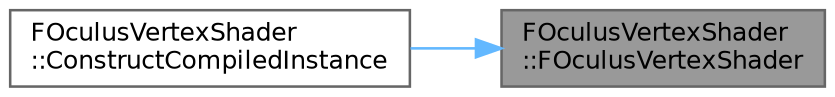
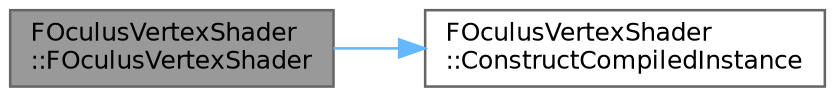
edge "FOculusVertexShader ::ConstructCompiledInstance" -> "FOculusVertexShader ::FOculusVertexShader": reversed
